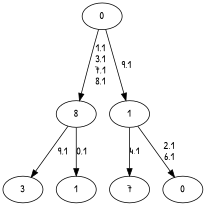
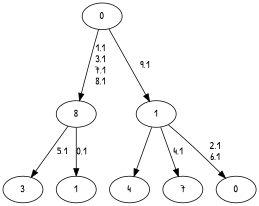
edge "8" -> "3": label "9,1" -> "5,1"
node "4": added
